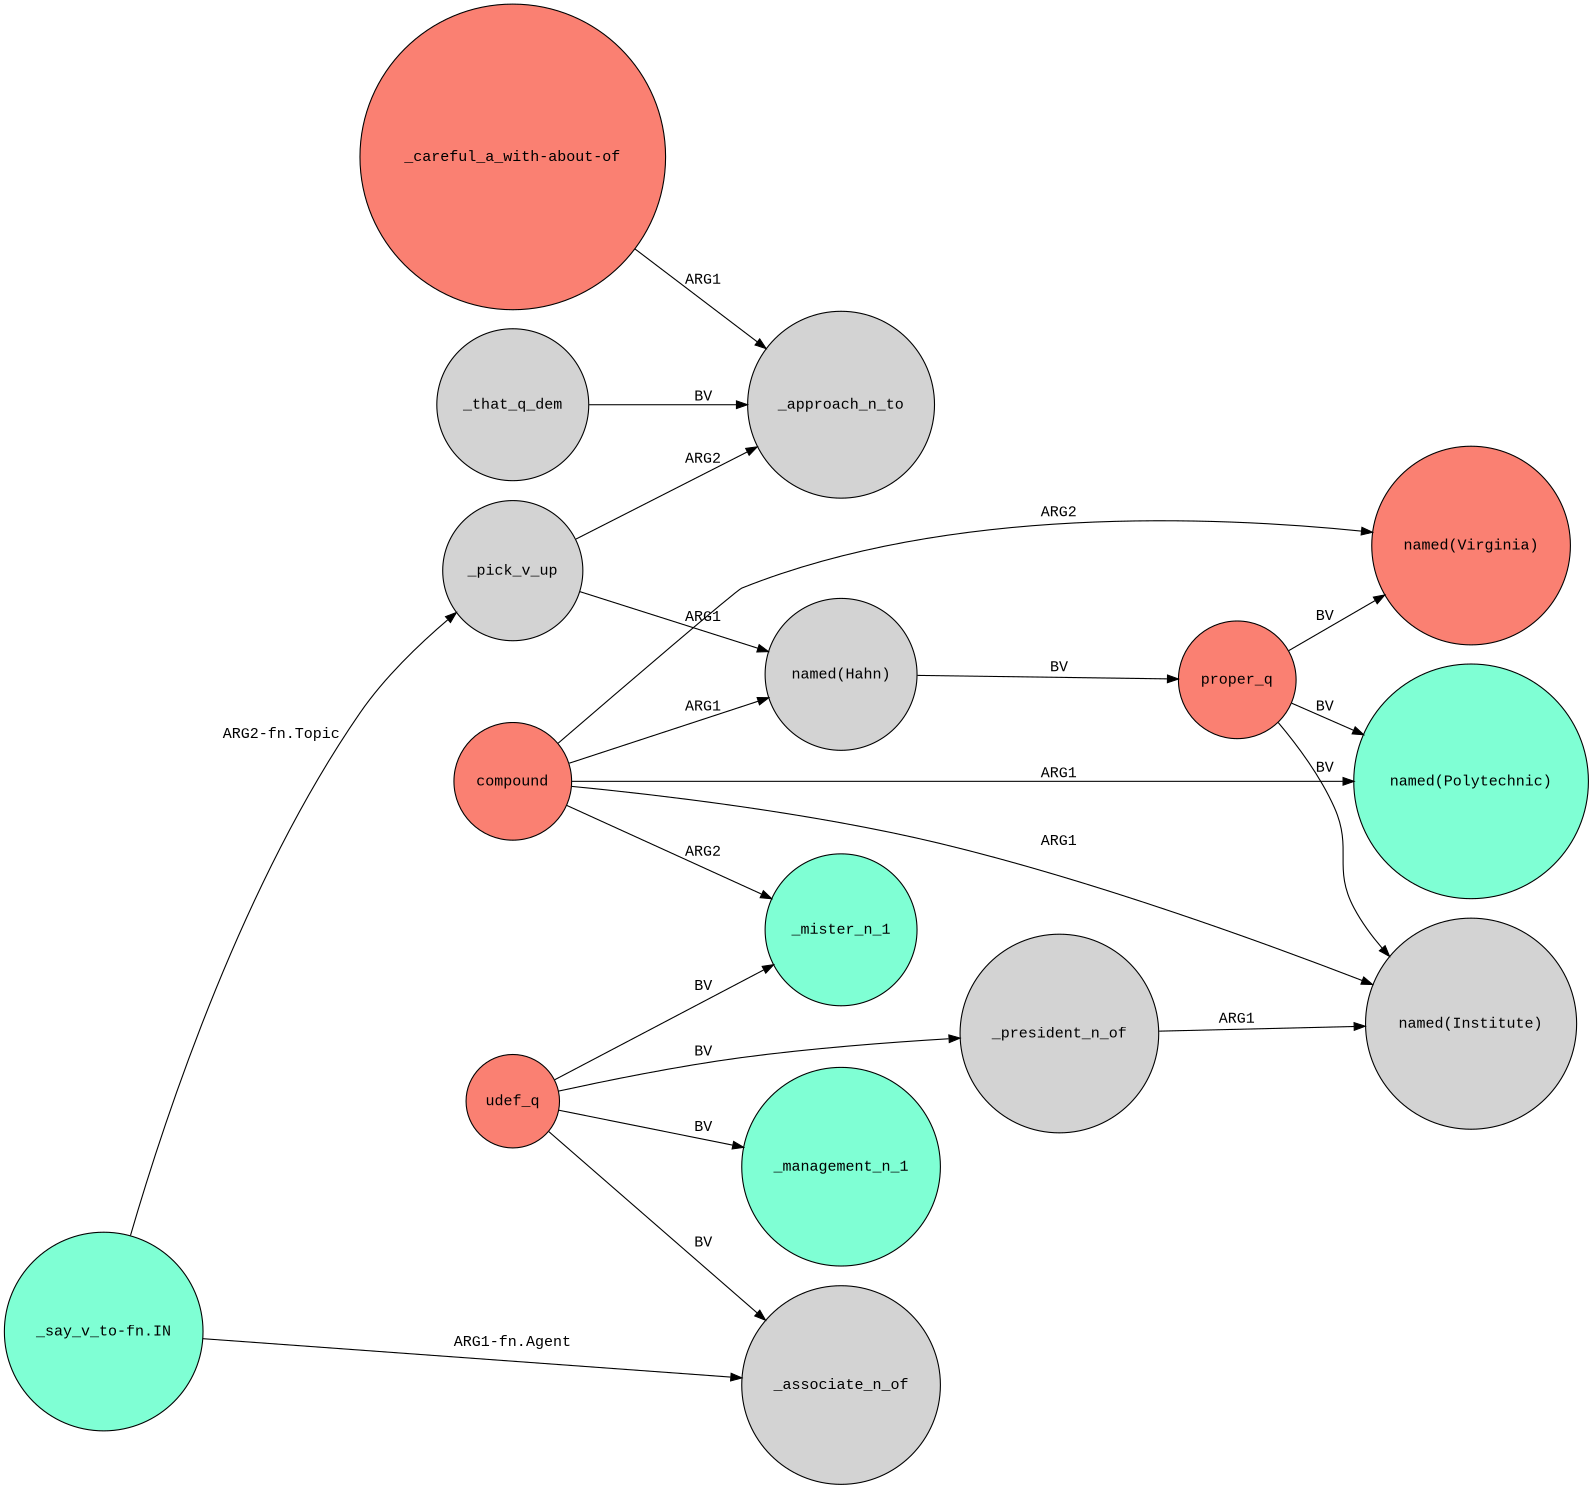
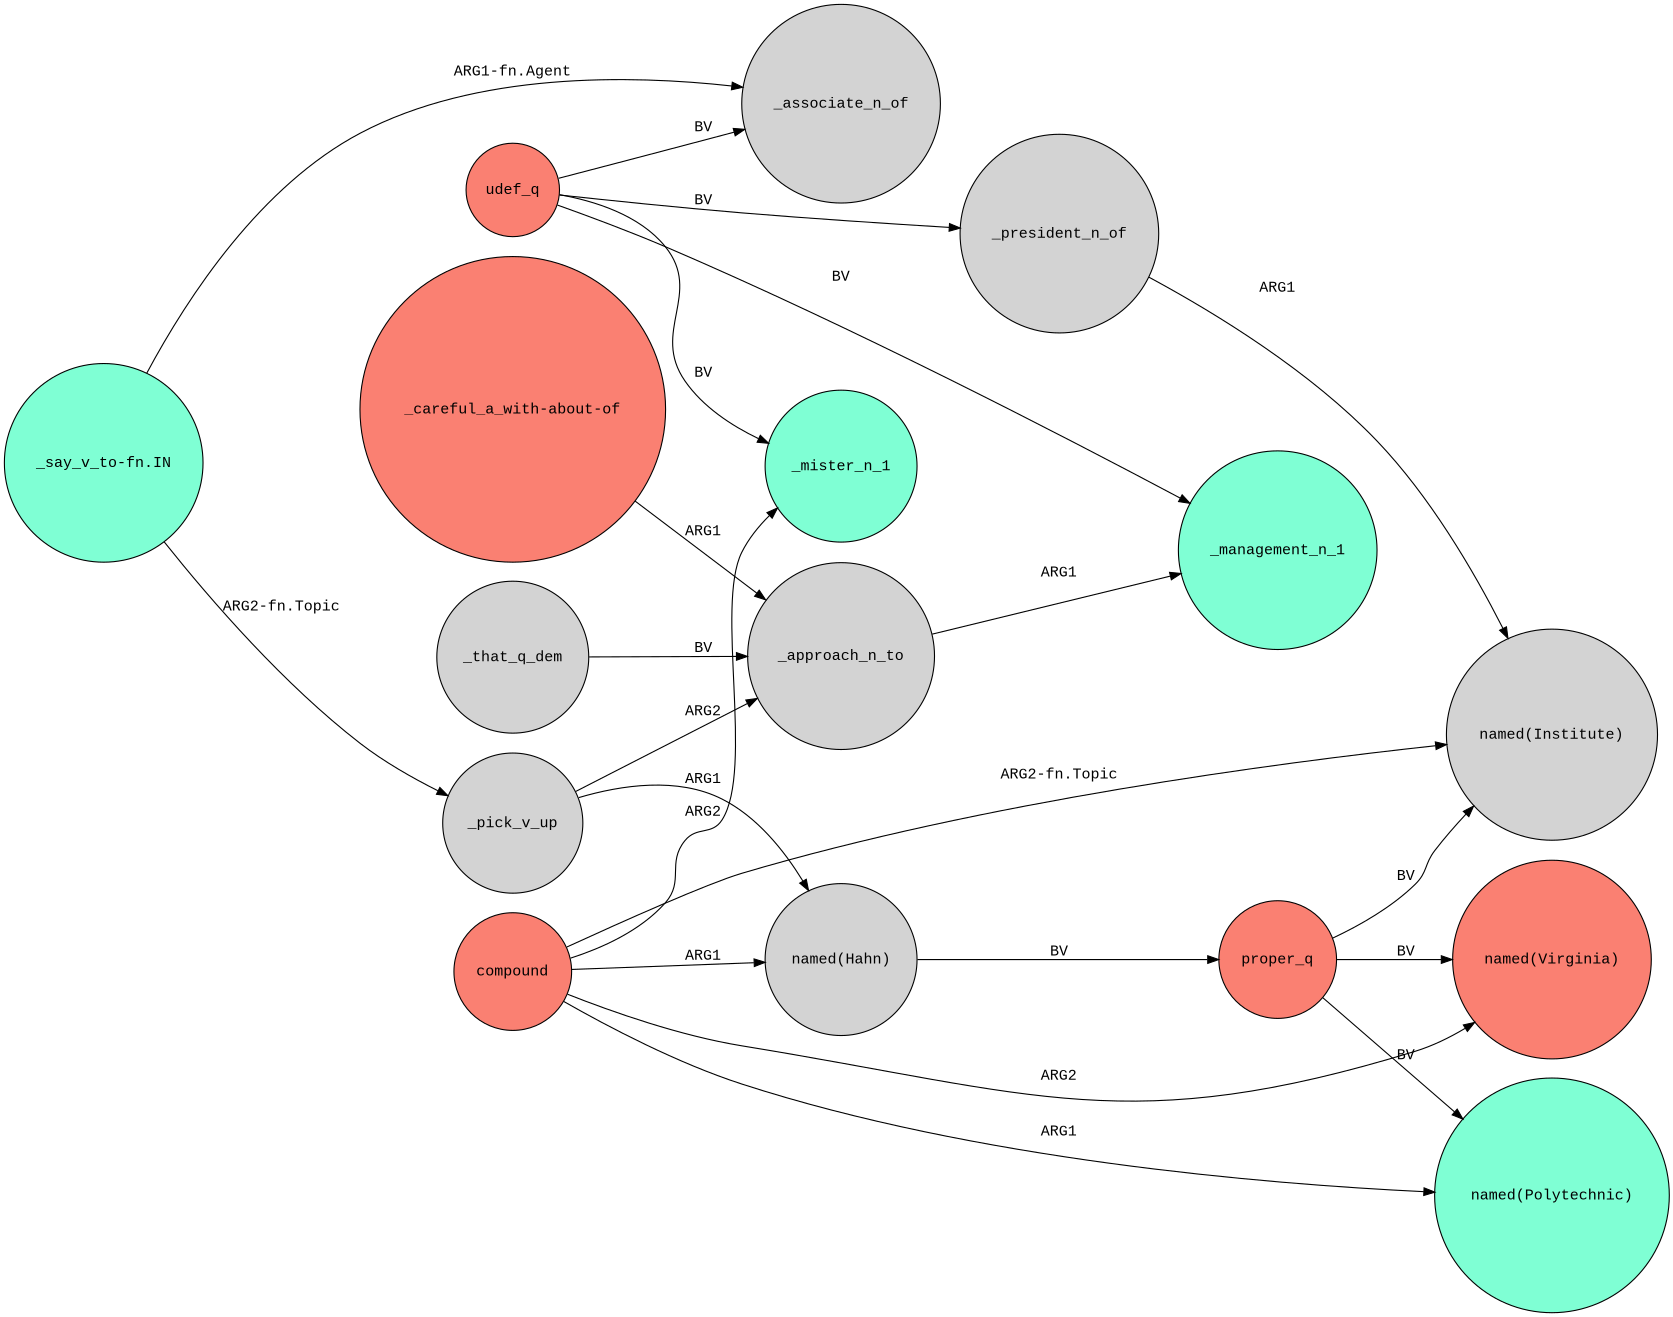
edge "_approach_n_to" -> "_management_n_1": added, label "ARG1"
edge "compound" -> "named(Institute)": label "ARG1" -> "ARG2-fn.Topic"
